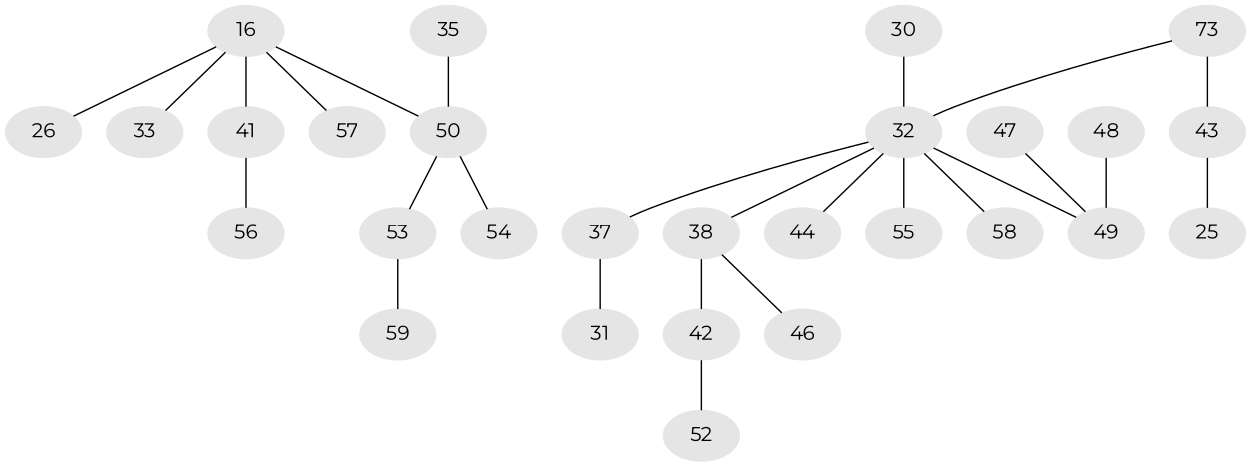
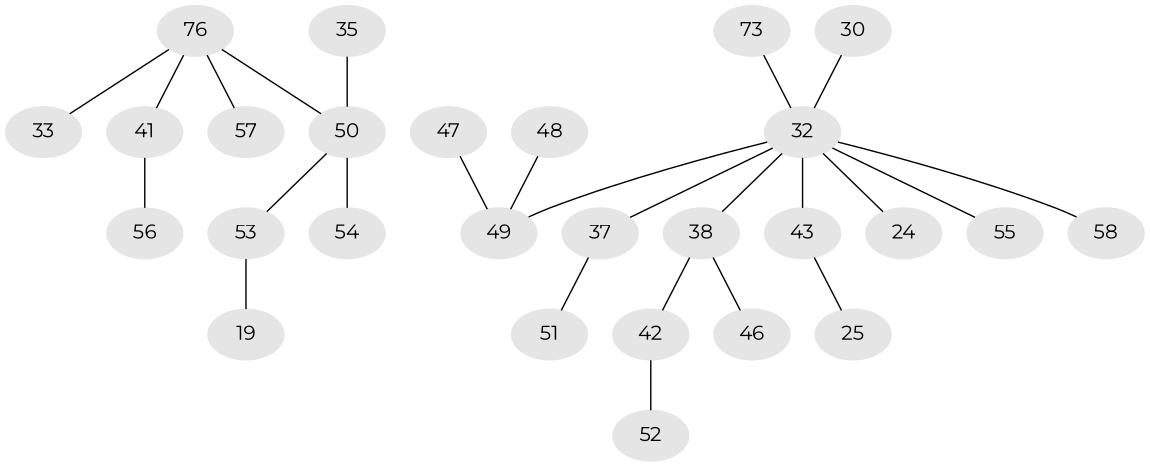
node "16": label "16" -> "76"
edge "73" -- "43": now "32" -- "43"
node "26": removed
node "44": label "44" -> "24"
node "59": label "59" -> "19"
node "31": label "31" -> "51"
